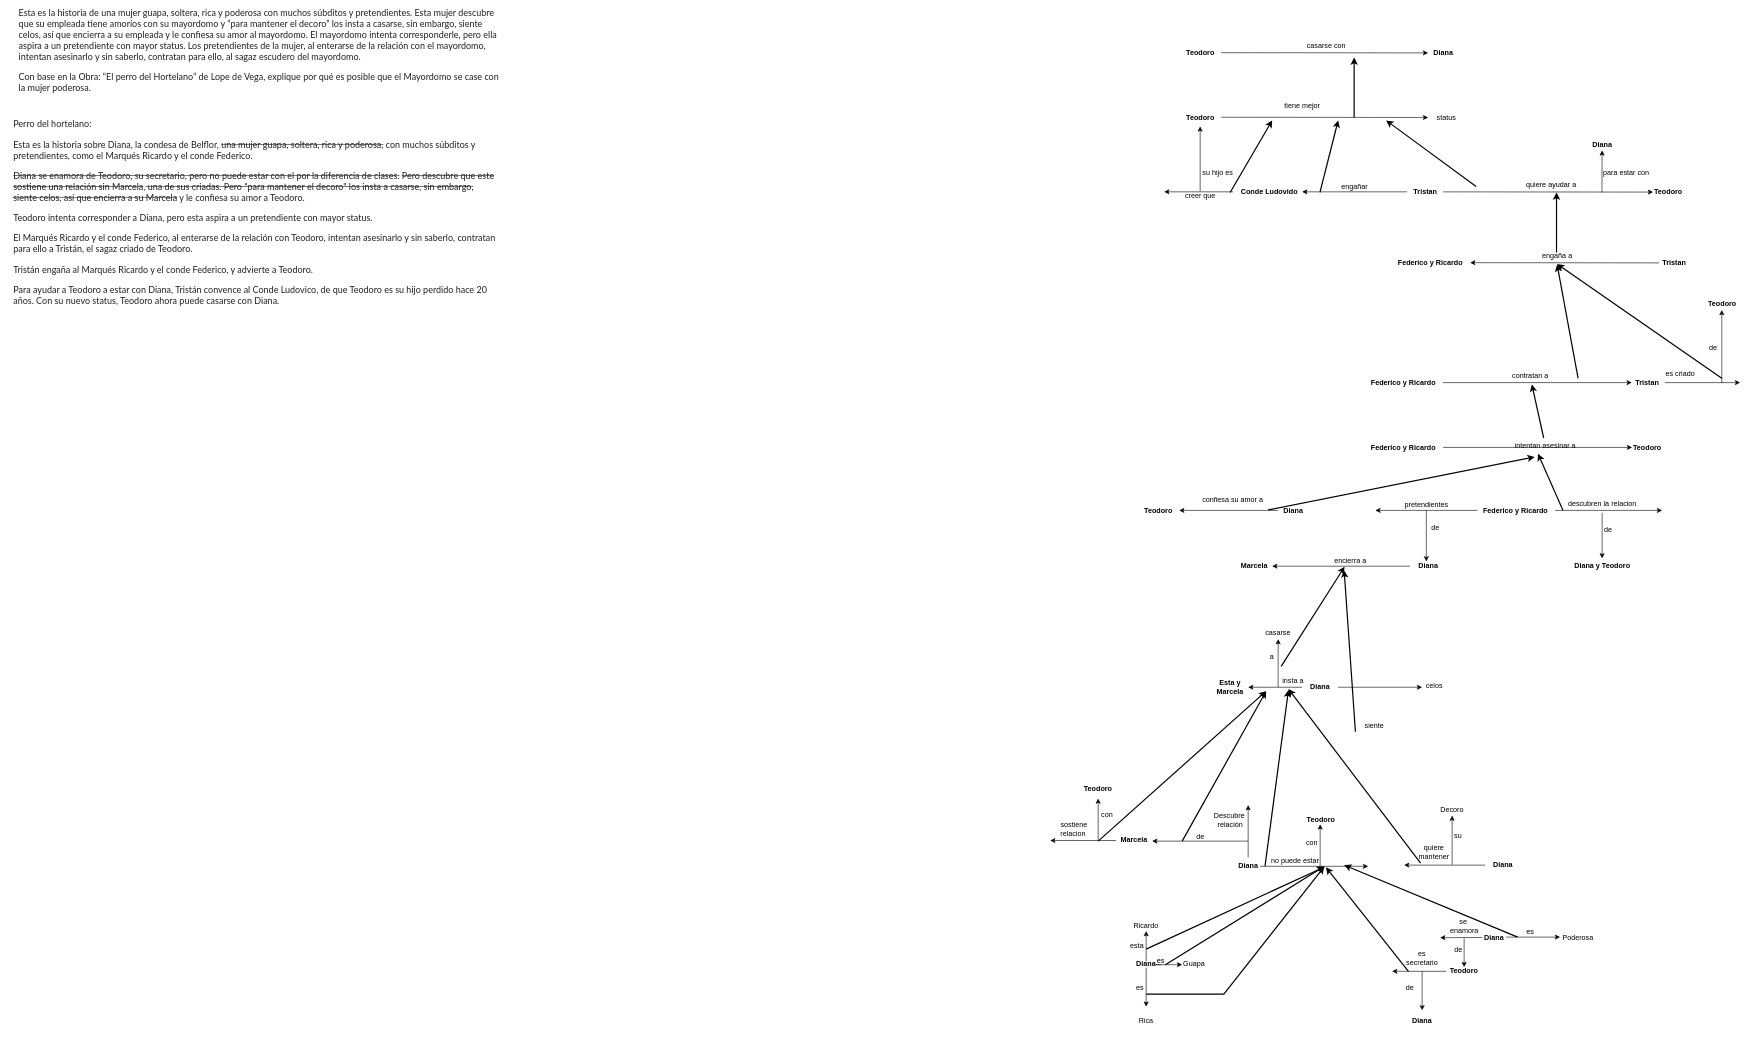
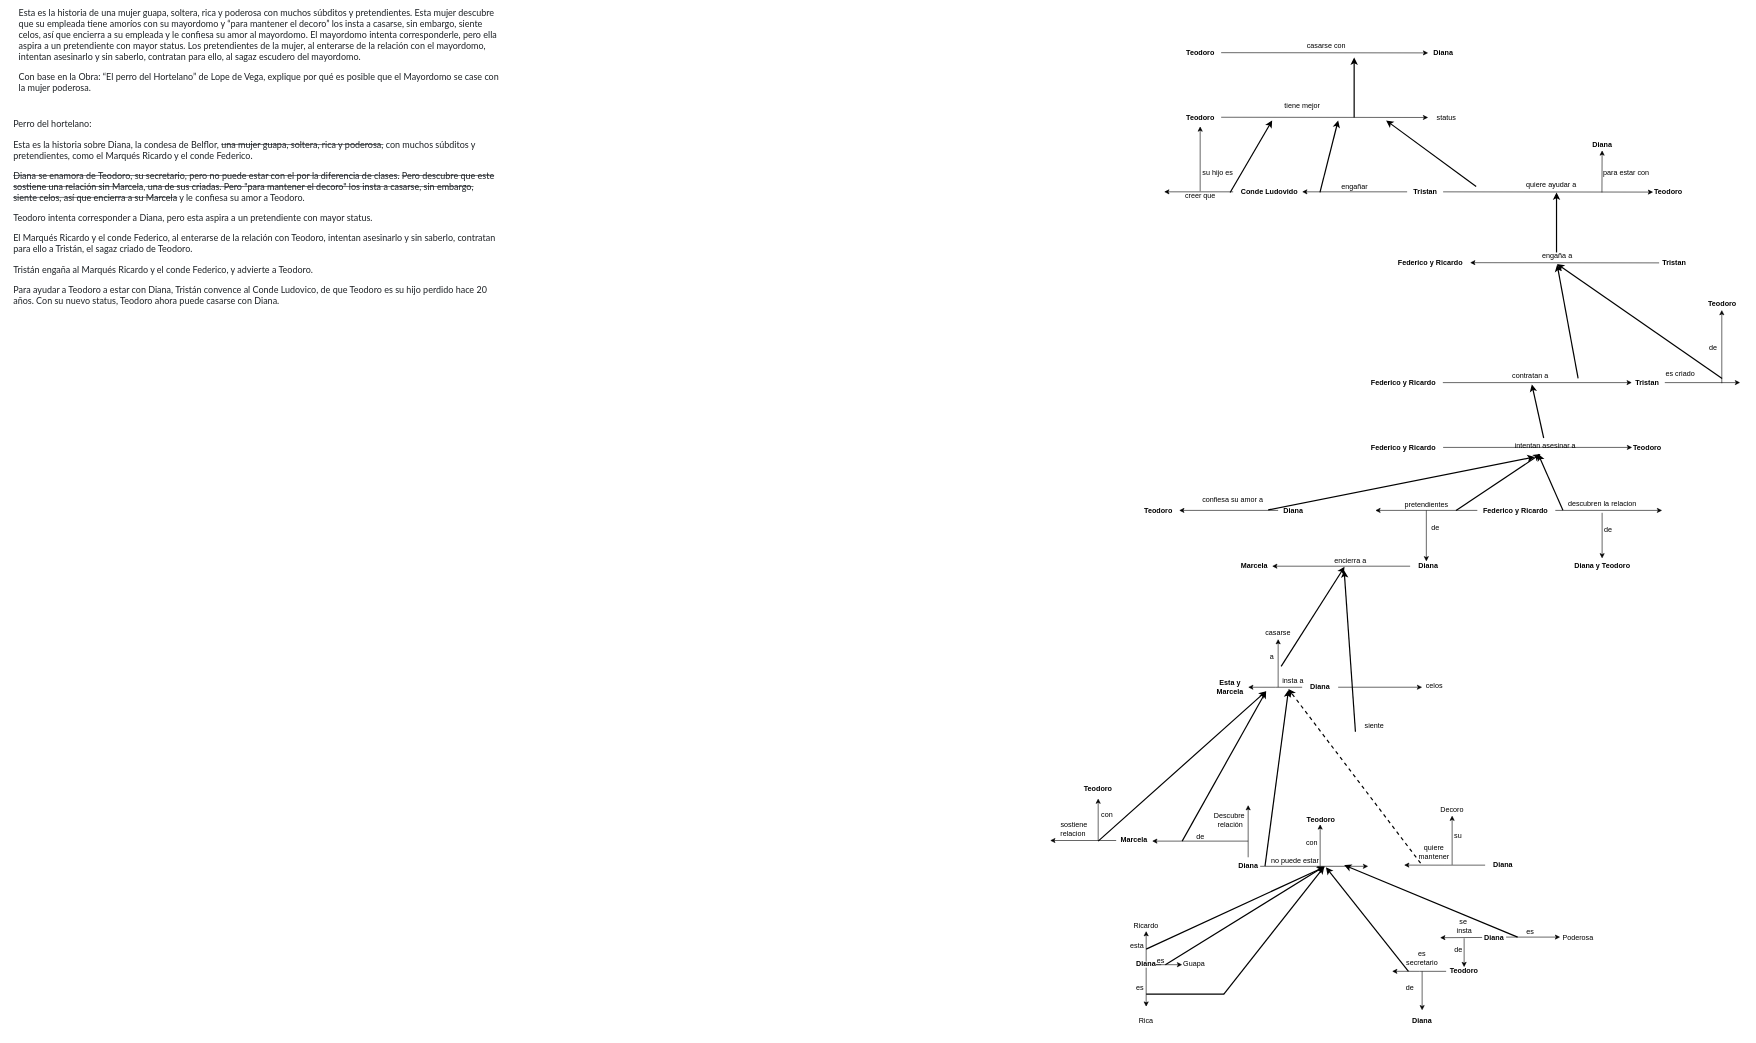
edge "pretendientes" -> "intentan asesinar a": added
edge "quiere mantener" -> "insta a": style solid -> dashed
node "se enamora": label "se enamora" -> "se insta"
